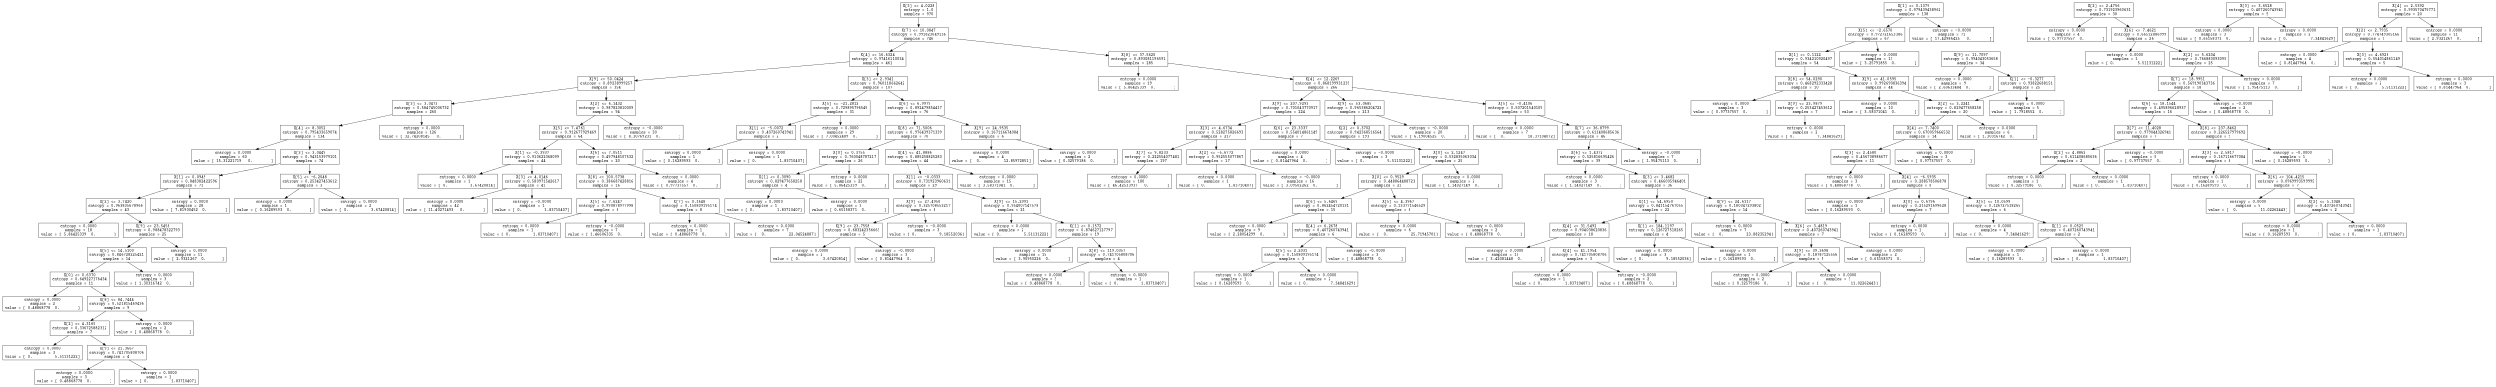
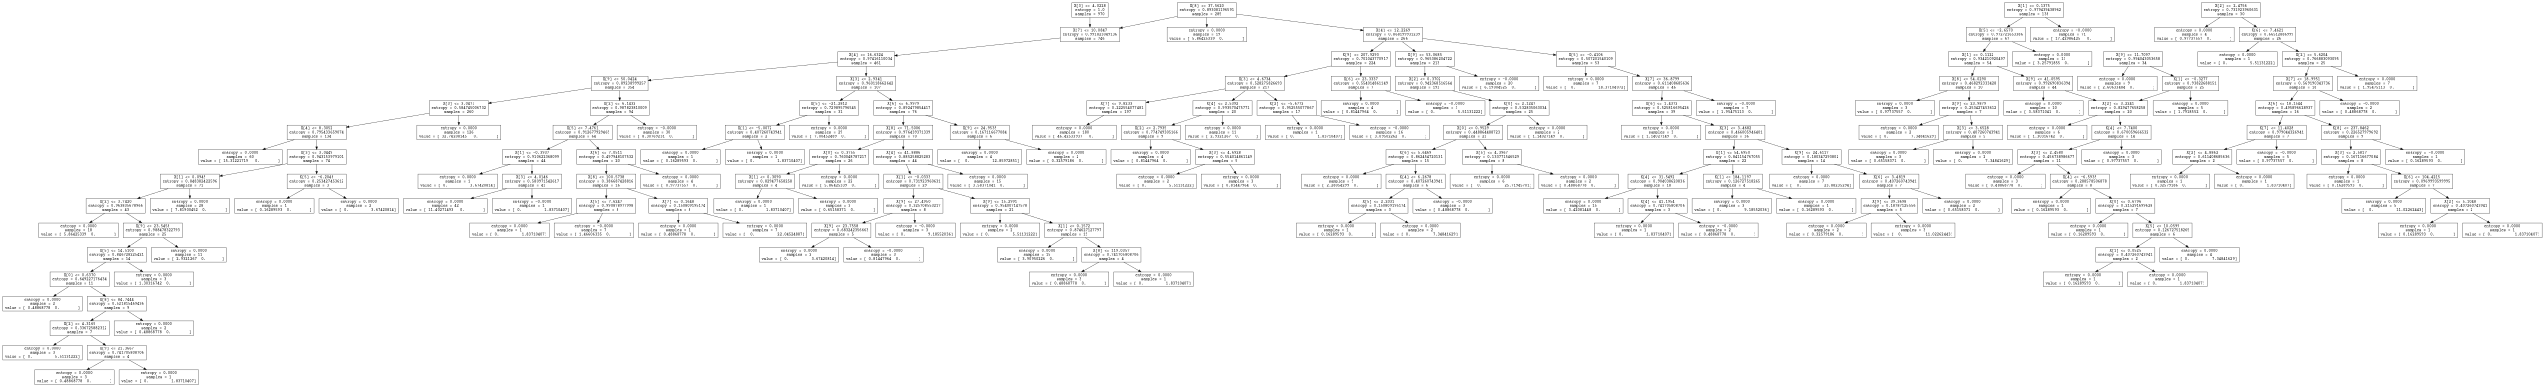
edge "X[7] <= 10.0847 entropy = 0.991823049136 samples = 746" -> "X[8] <= 37.5620 entropy = 0.893081196591 samples = 285": reversed
edge "X[3] <= 4.6734 entropy = 0.528275826693 samples = 217" -> "X[4] <= 2.5392 entropy = 0.993570475771 samples = 20": added
edge "X[9] <= 23.9879 entropy = 0.253427453612 samples = 7" -> "X[3] <= 3.6528 entropy = 0.407260743941 samples = 5": added
node "X[9] <= 24.9535 entropy = 0.167116674084 samples = 6": label "X[9] <= 24.9535 entropy = 0.167116674084 samples = 6" -> "X[9] <= 24.9535 entropy = 0.167116677084 samples = 6"
edge "X[4] <= -6.5935 entropy = 0.288578506878 samples = 8" -> "X[5] <= 10.0599 entropy = 0.126727518265 samples = 6": now "X[0] <= 0.6796 entropy = 0.215291699628 samples = 7" -> "X[5] <= 10.0599 entropy = 0.126727518265 samples = 6"
